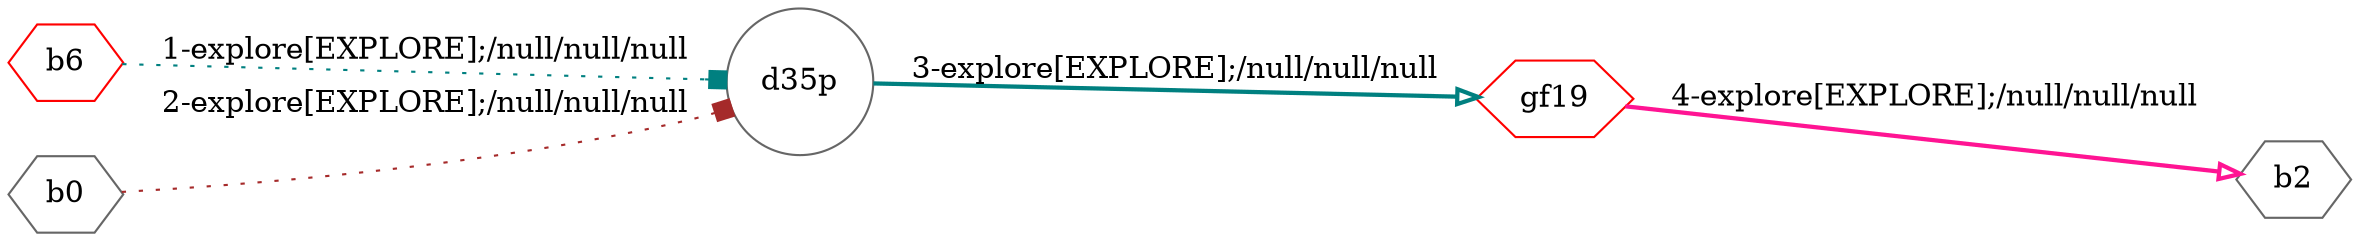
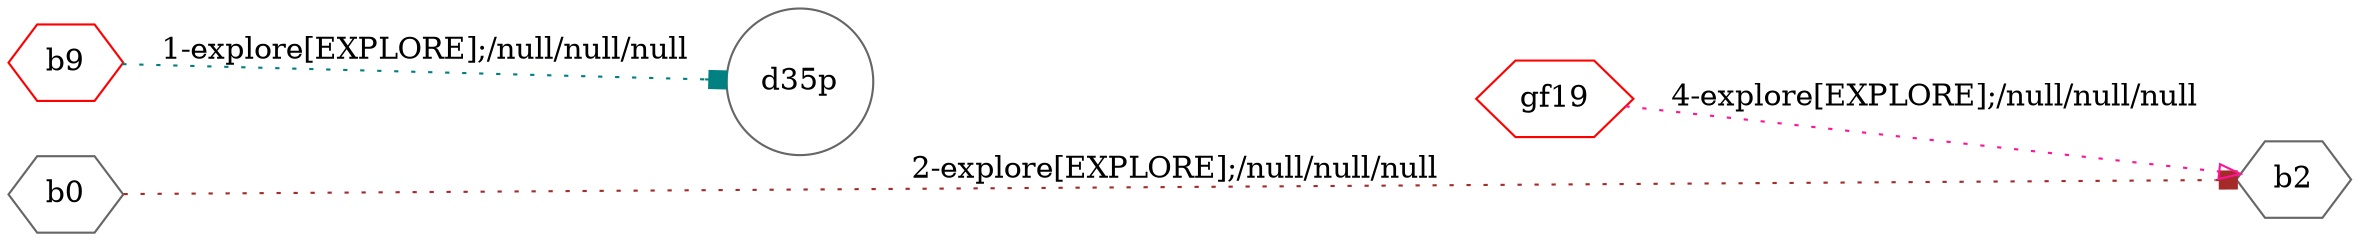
node "b6": label "b6" -> "b9"
edge "d35p" -> "gf19": removed, label "3-explore[EXPLORE];/null/null/null"
edge "gf19" -> "b2": style bold -> dotted
edge "b0" -> "d35p": now "b0" -> "b2"
